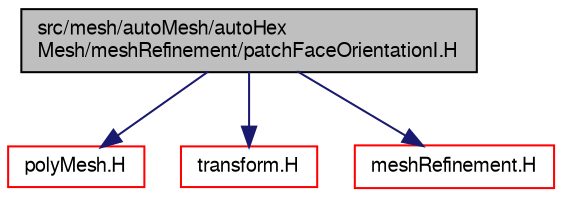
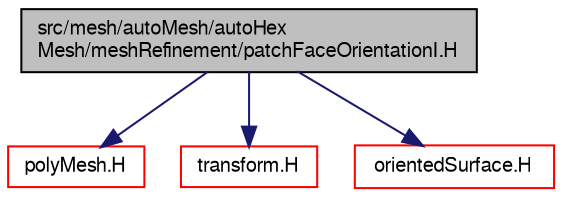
node "meshRefinement.H": label "meshRefinement.H" -> "orientedSurface.H"
